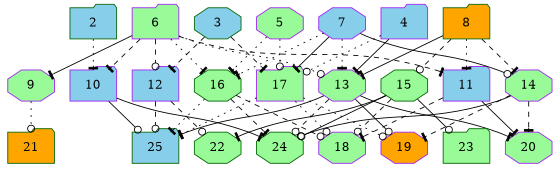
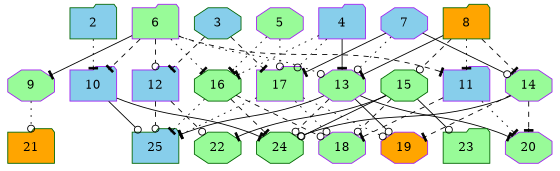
edge "7" -> "16": now "4" -> "16"
edge "7" -> "13": arrowhead tee -> odot
edge "11" -> "20": style solid -> dotted
